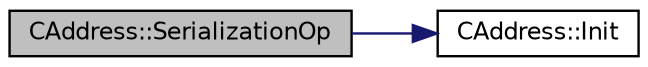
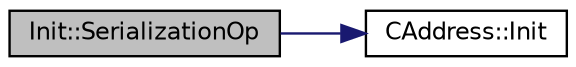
node "CAddress::SerializationOp": label "CAddress::SerializationOp" -> "Init::SerializationOp"
